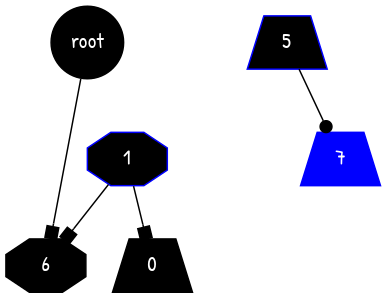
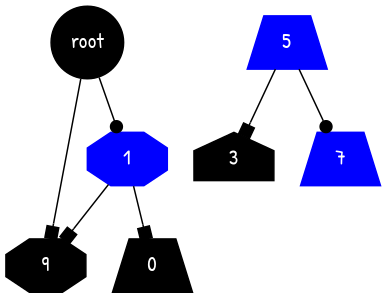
node "5": fillcolor black -> blue
edge "root" -> "1": added
node "1": fillcolor black -> blue
node "3": added
node "6": label "6" -> "9"
